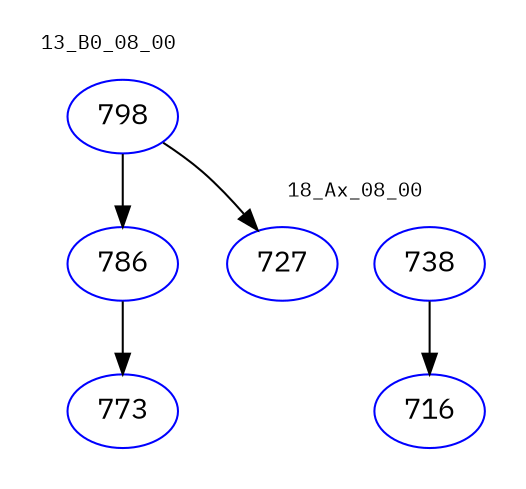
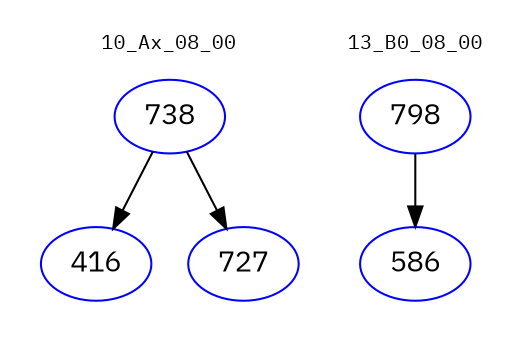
cluster "18_Ax_08_00": label "18_Ax_08_00" -> "10_Ax_08_00"
edge "798" -> "727": now "738" -> "727"
node "786": label "786" -> "586"
node "773": removed
node "716": label "716" -> "416"
